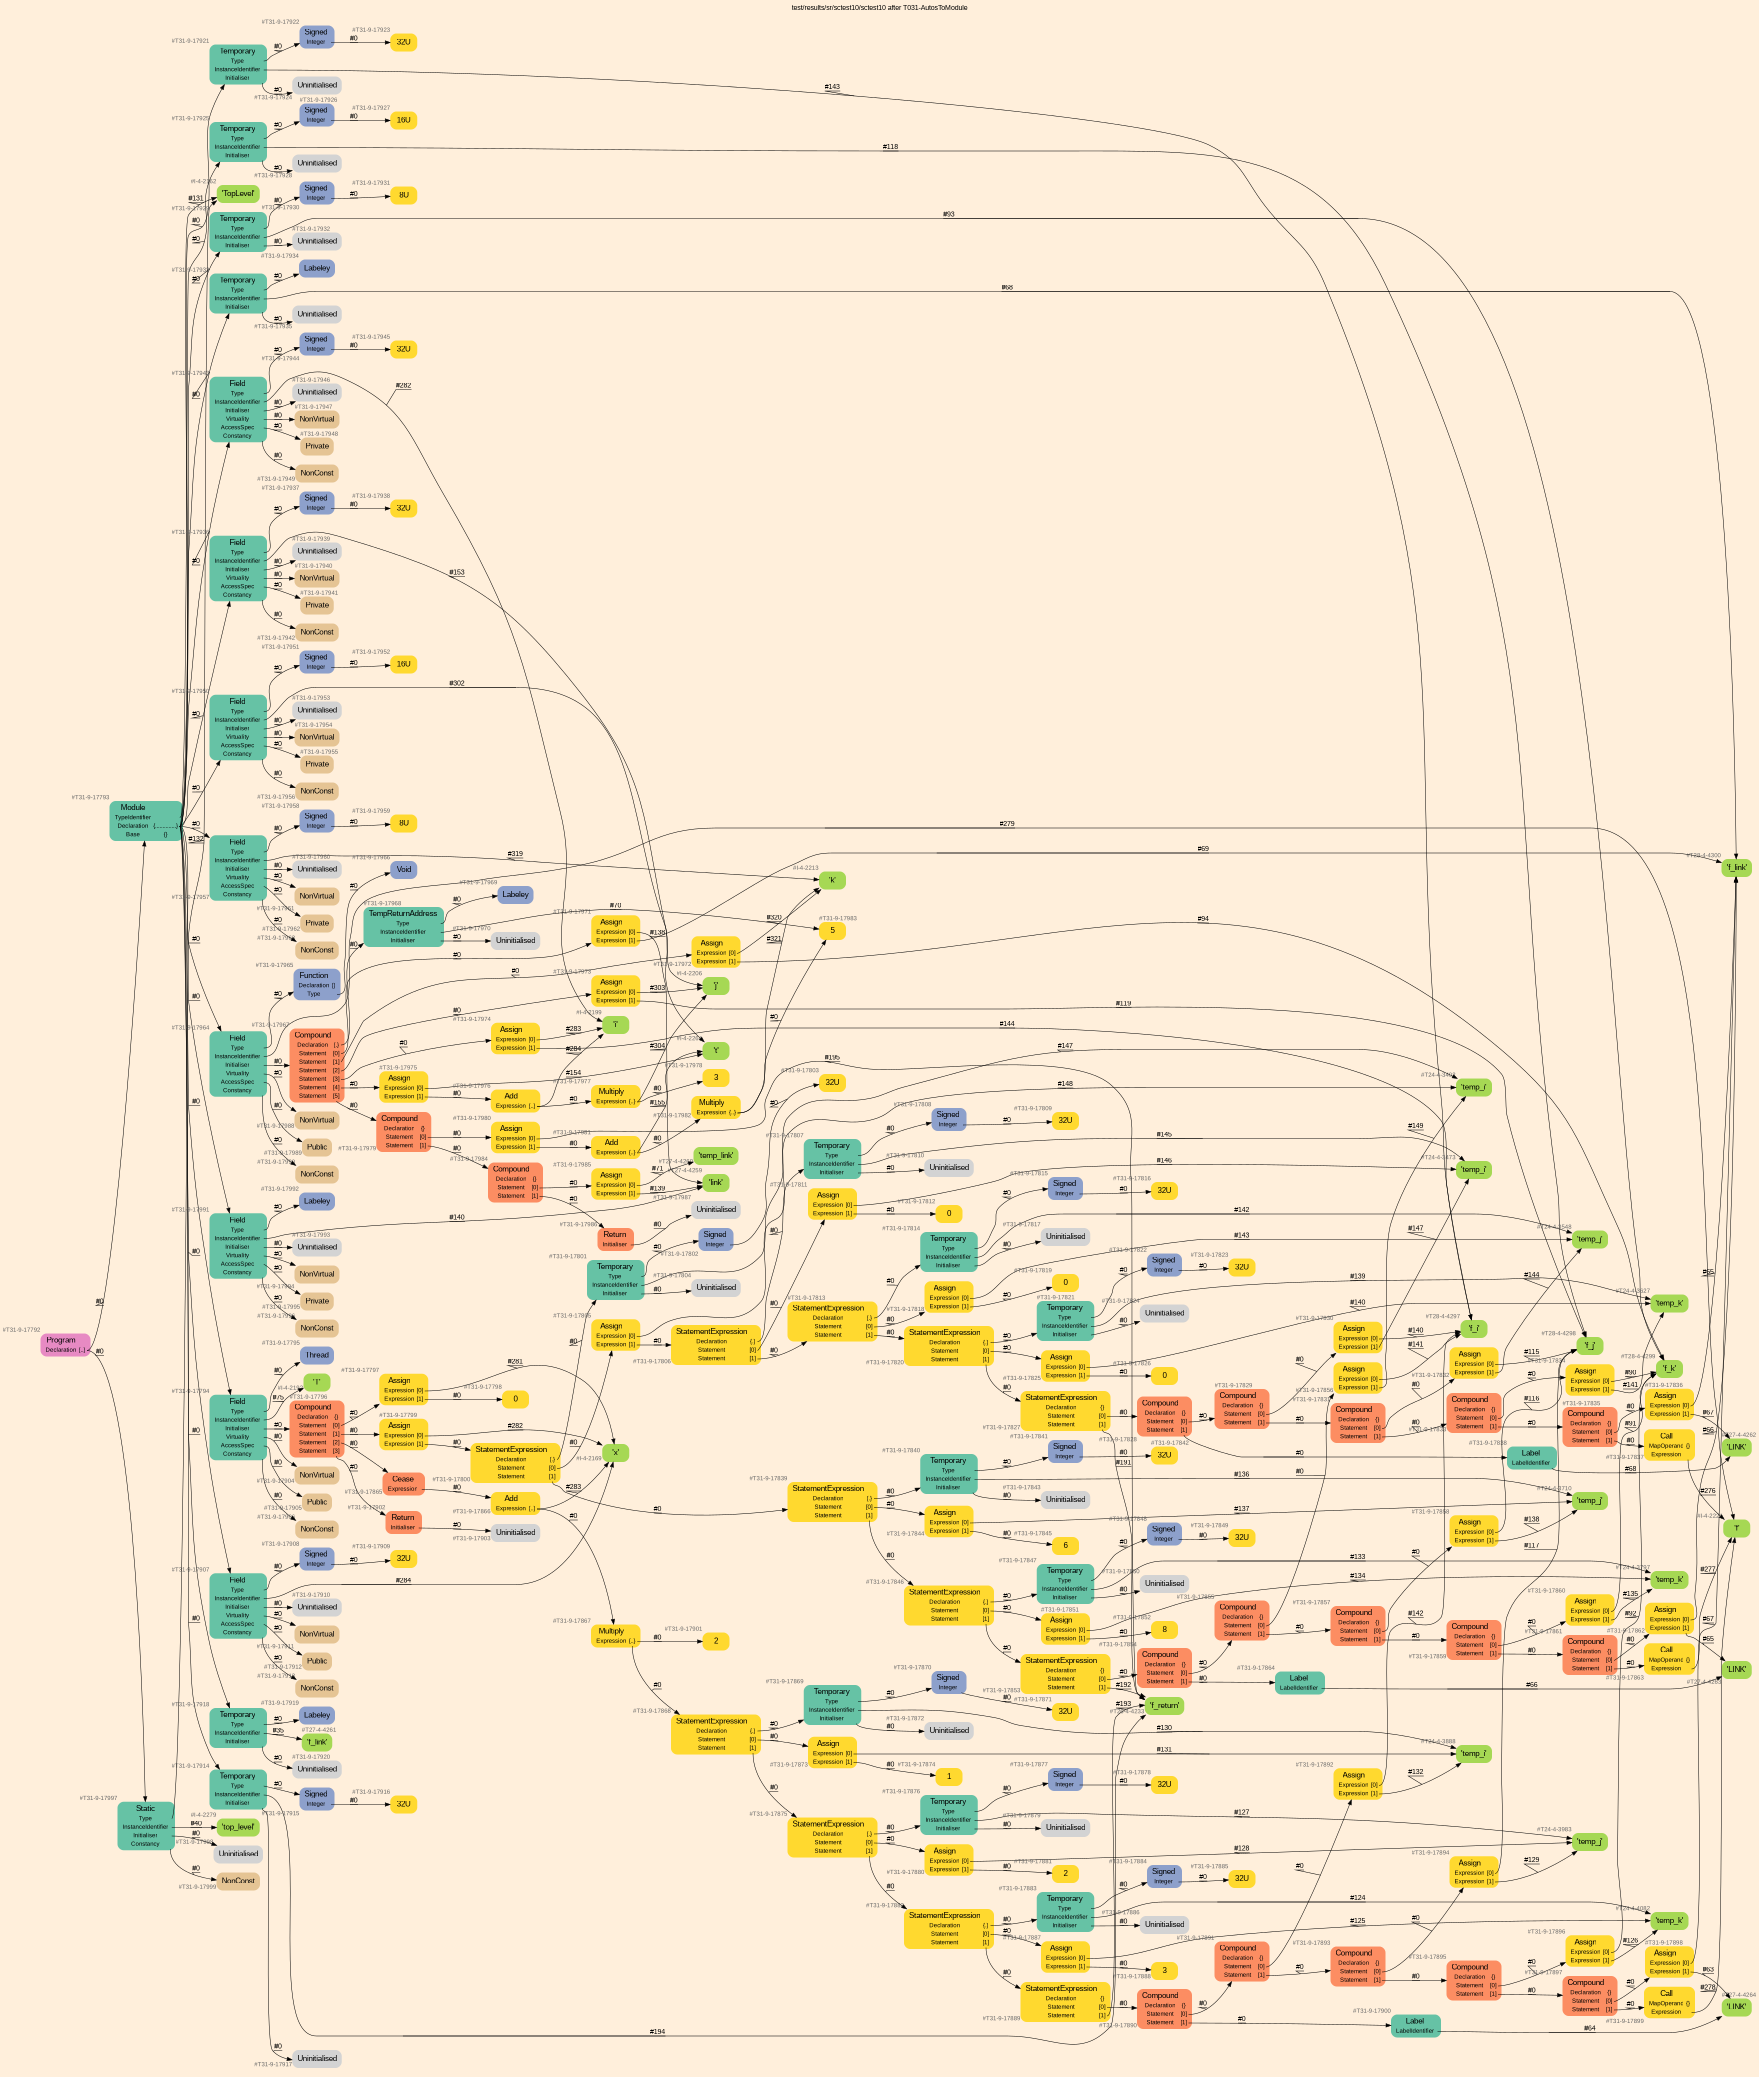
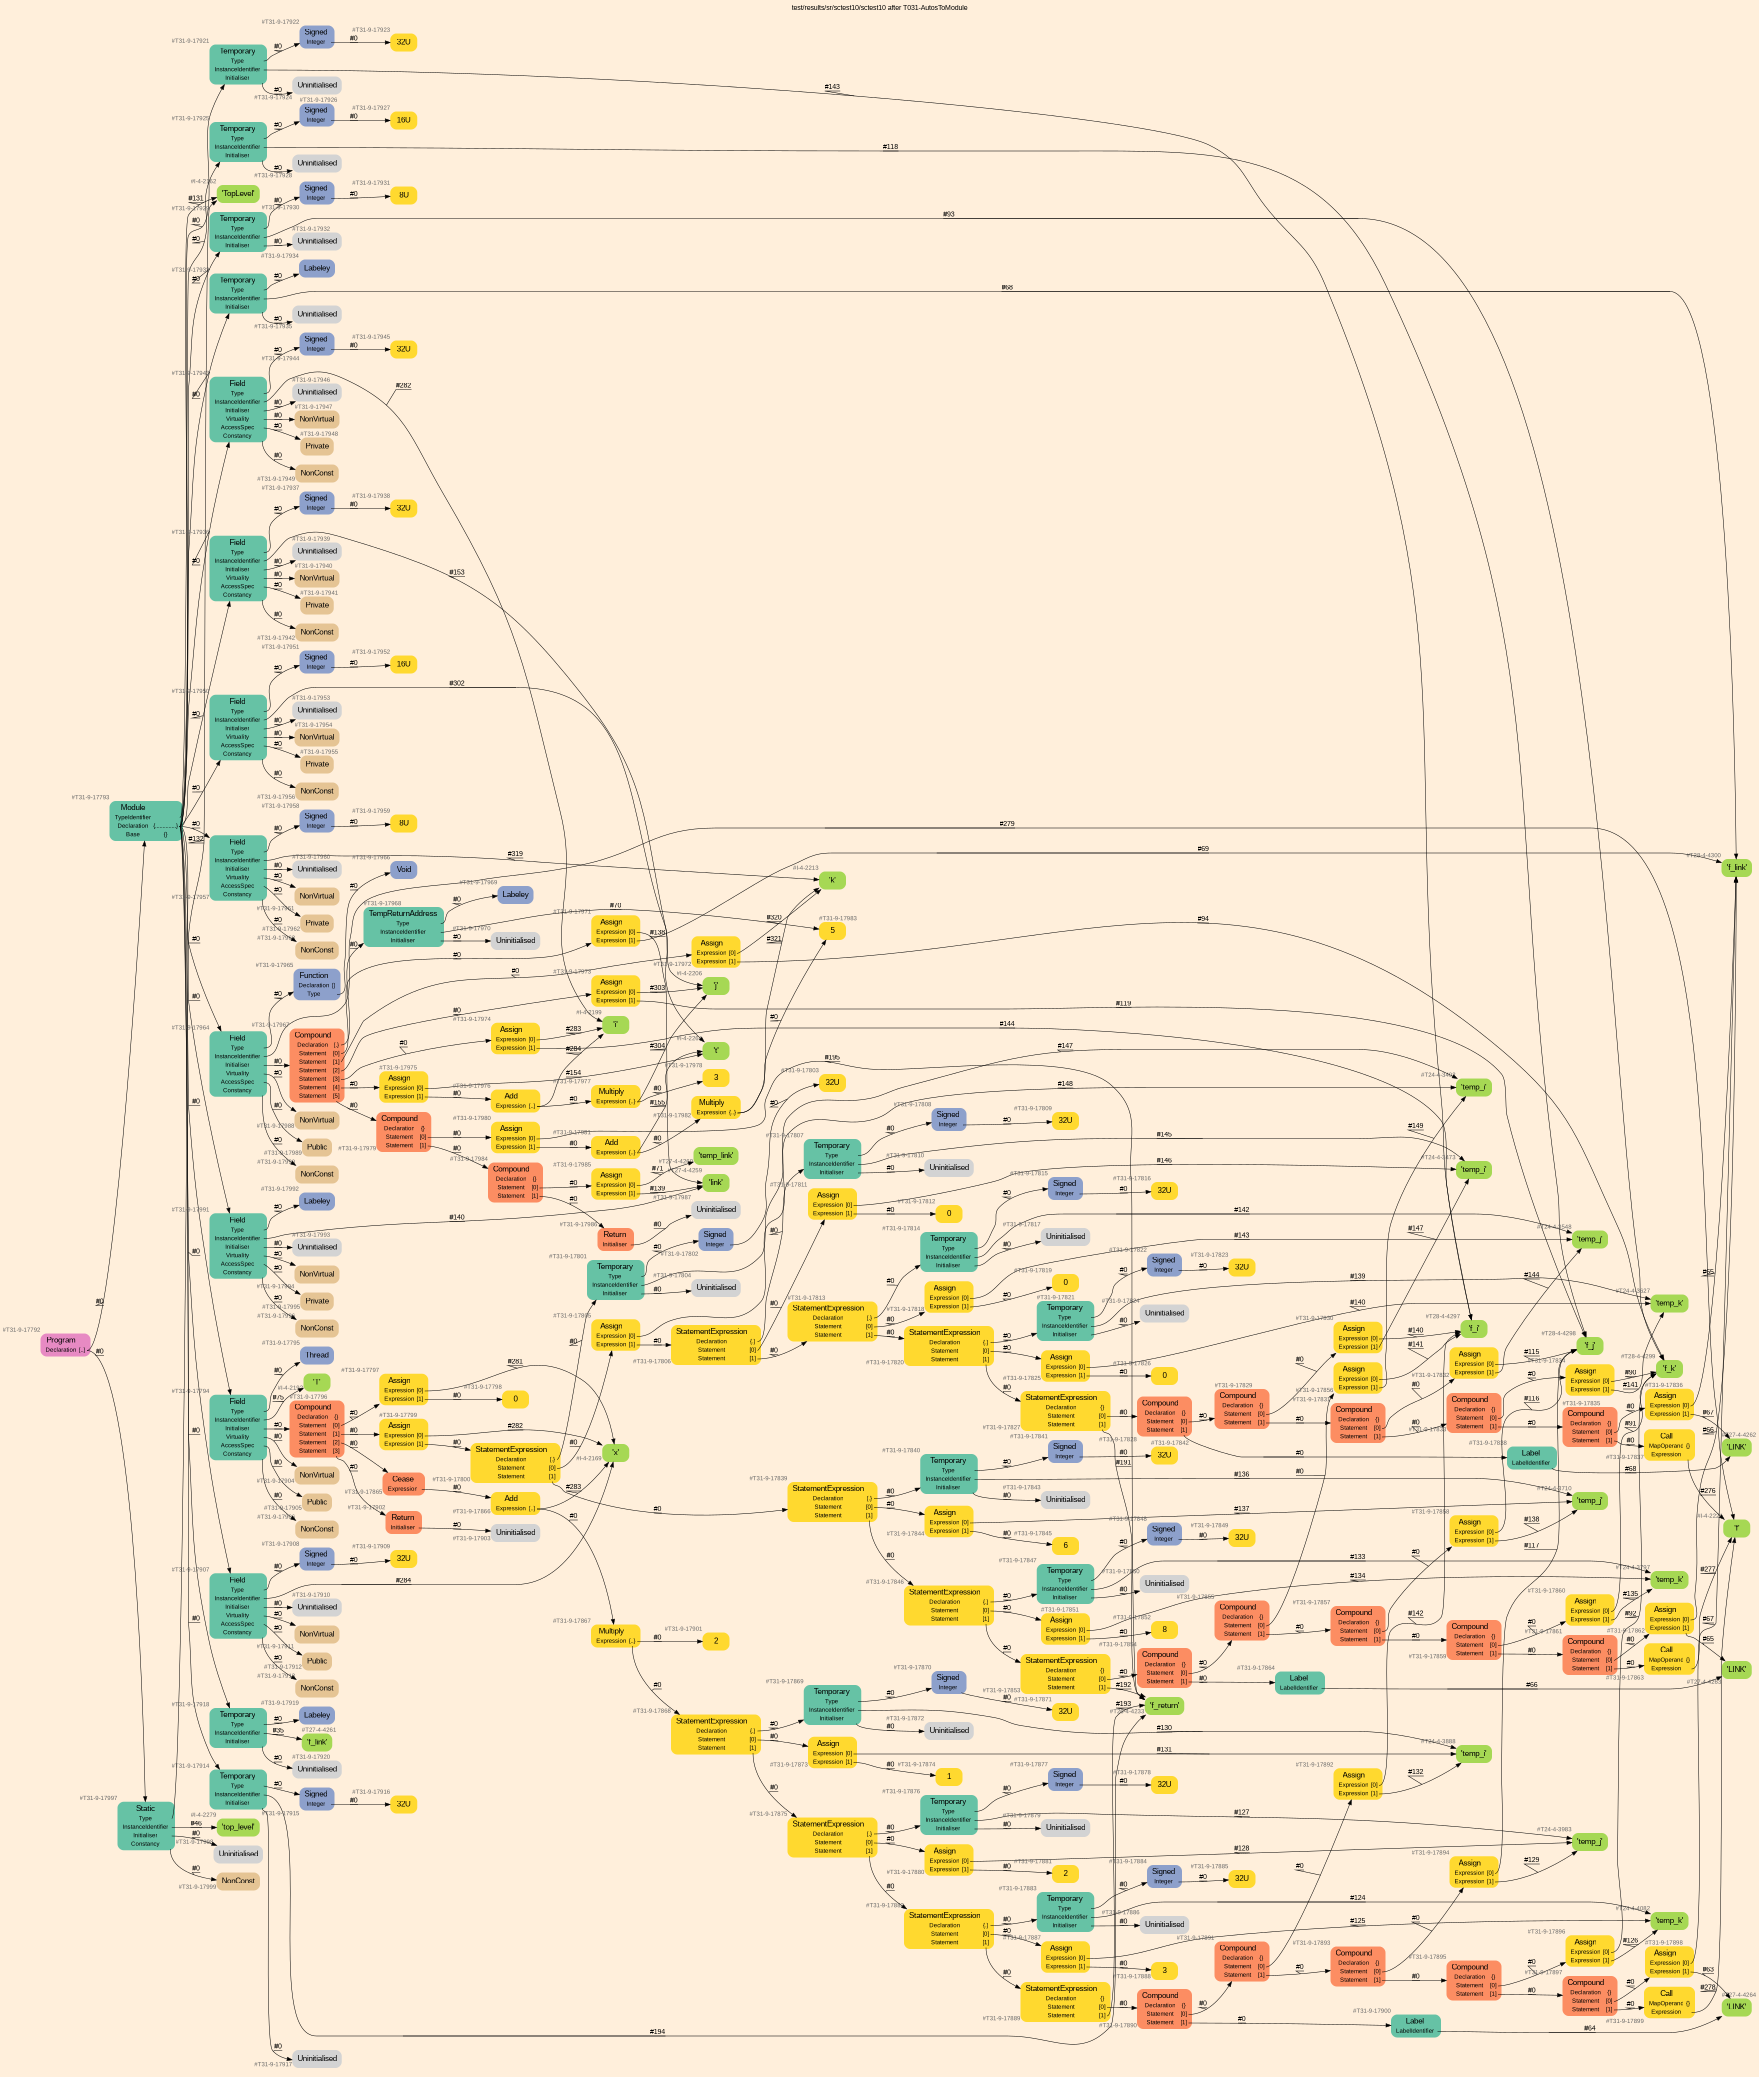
edge "Static" -> "'top_level'": label "#40" -> "#46"
